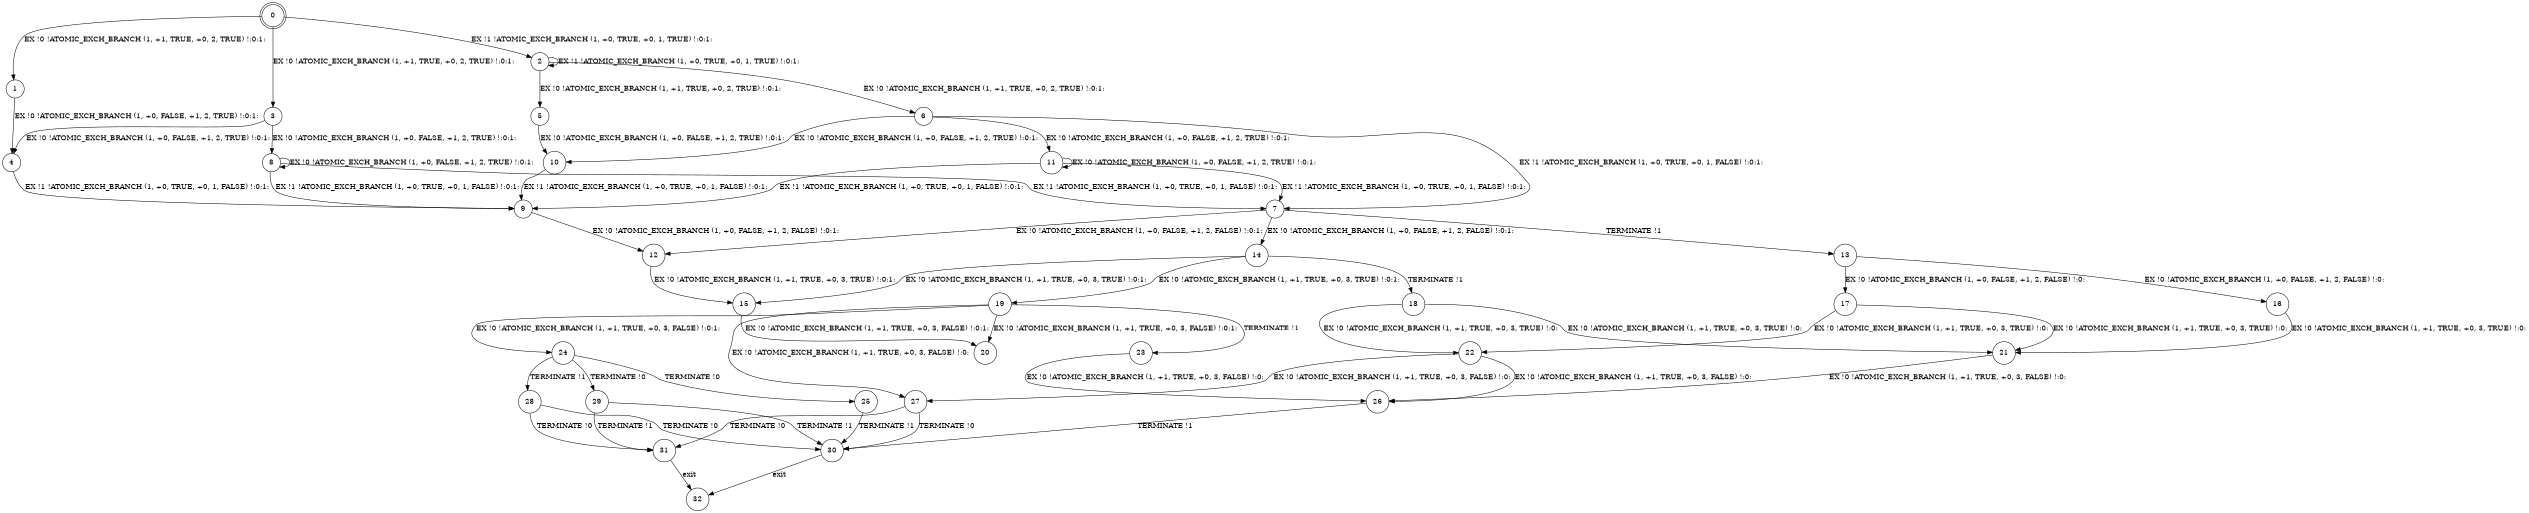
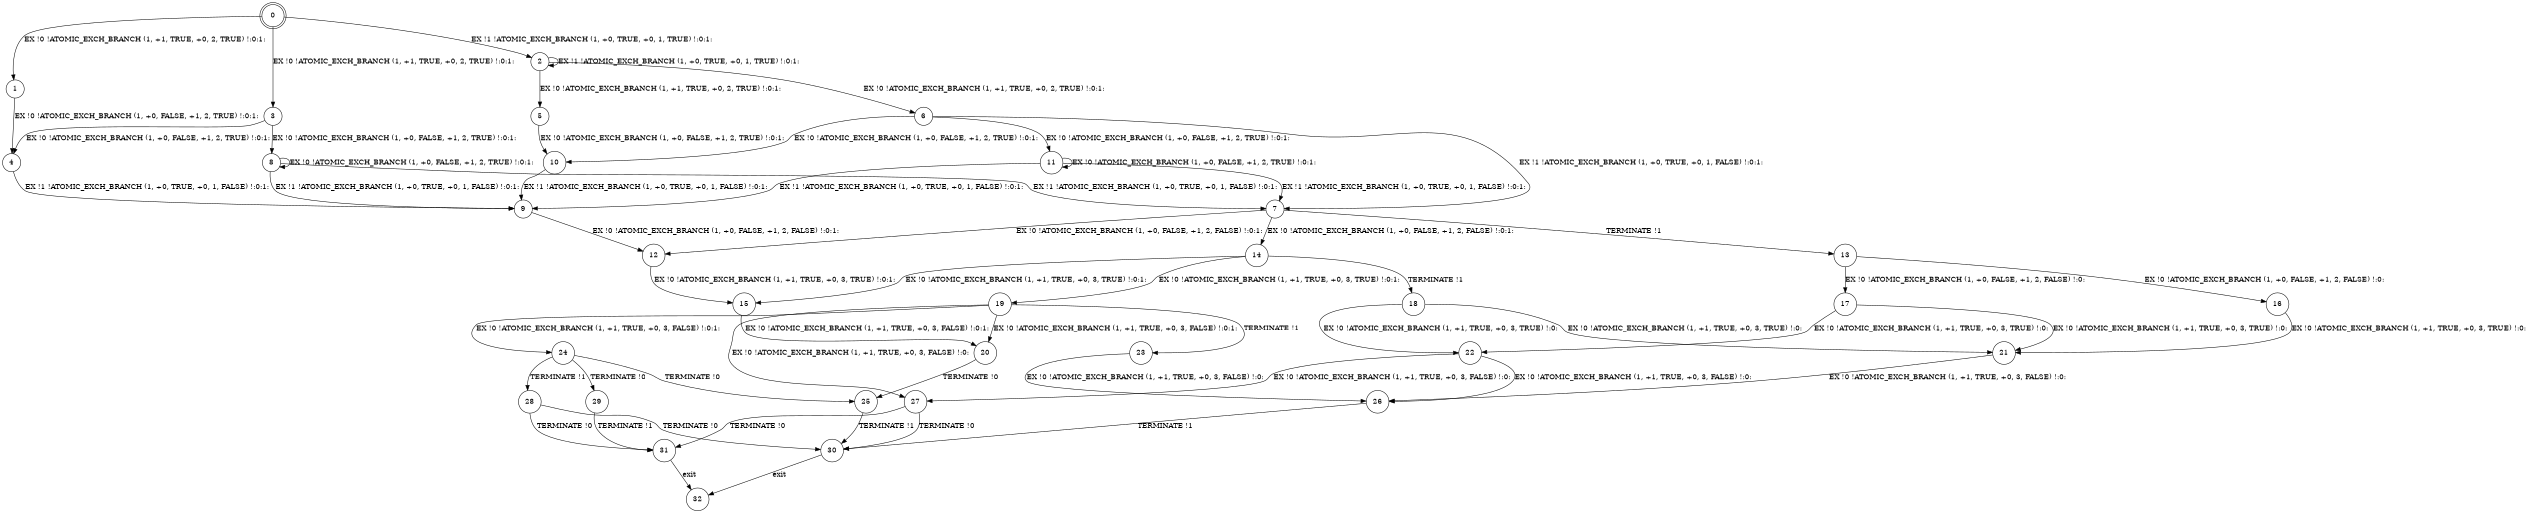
edge "20" -> "25": added, label "TERMINATE !0"
edge "29" -> "30": removed, label "TERMINATE !1"
